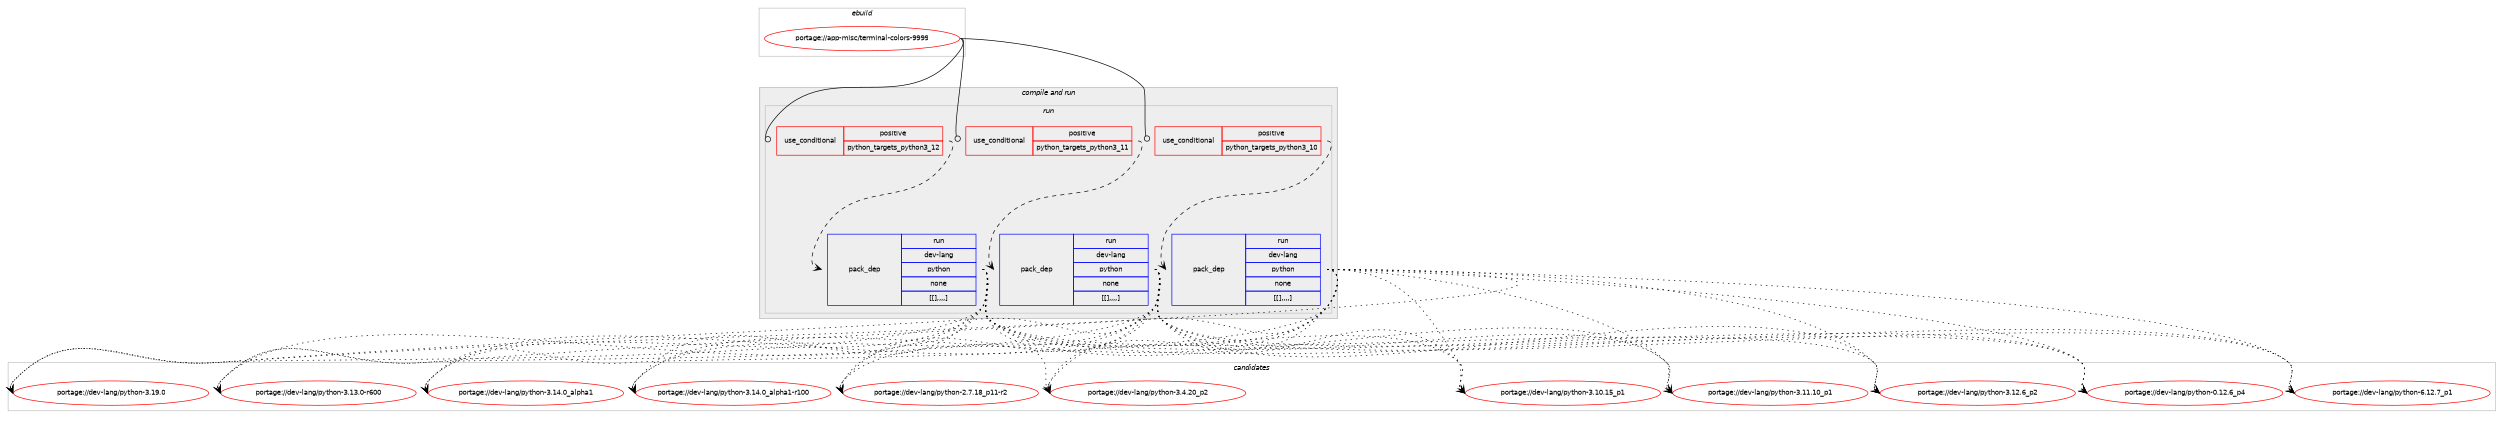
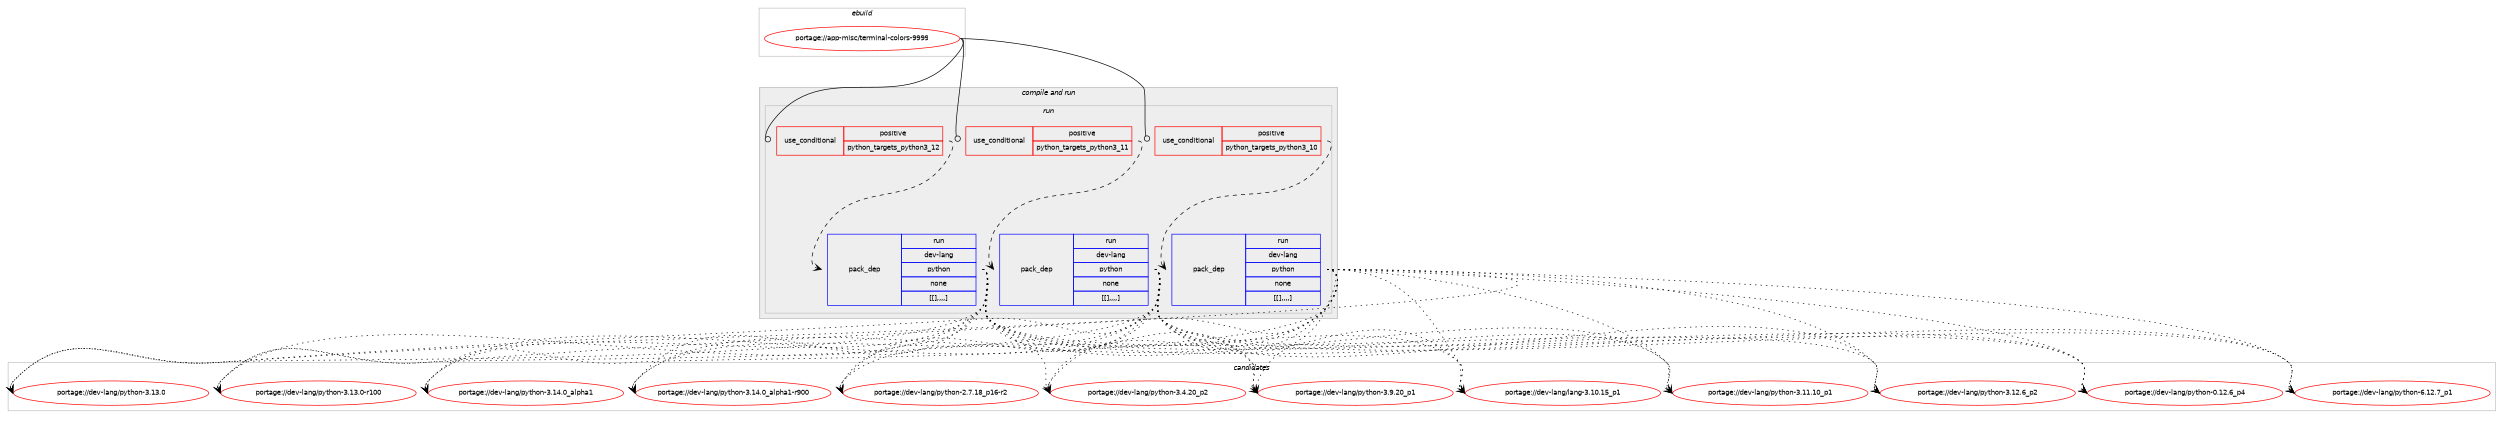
node "portage://dev-lang/python-3.19.0": label "portage://dev-lang/python-3.19.0" -> "portage://dev-lang/python-3.13.0"
node "portage://dev-lang/python-3.13.0-r600": label "portage://dev-lang/python-3.13.0-r600" -> "portage://dev-lang/python-3.13.0-r100"
node "portage://dev-lang/python-3.14.0_alpha1-r100": label "portage://dev-lang/python-3.14.0_alpha1-r100" -> "portage://dev-lang/python-3.14.0_alpha1-r900"
node "portage://dev-lang/python-2.7.18_p11-r2": label "portage://dev-lang/python-2.7.18_p11-r2" -> "portage://dev-lang/python-2.7.18_p16-r2"
node "portage://dev-lang/python-3.9.20_p1": added
node "portage://dev-lang/python-3.10.15_p1": label "portage://dev-lang/python-3.10.15_p1" -> "portage://dev-lang/lang-3.10.15_p1"
